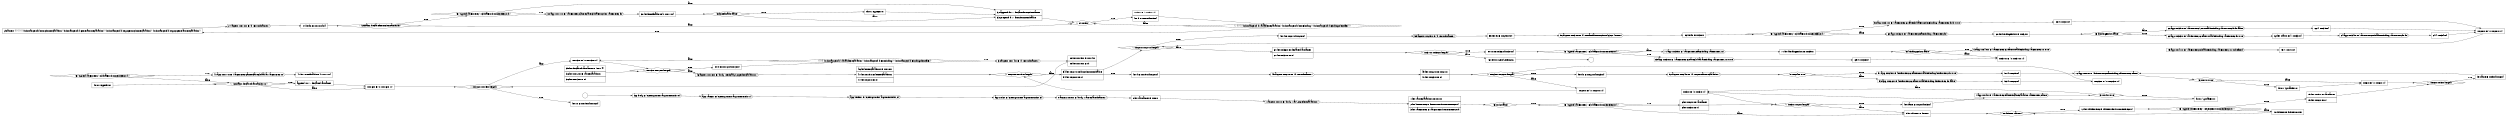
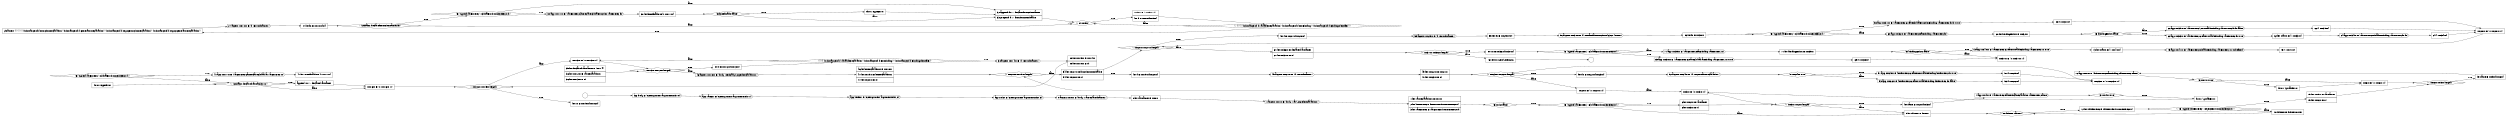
node "73:let status = [! __x40__]": added
edge "51:[? __x25__]" -> "16:app __x7__ = (thisEnvRec.HasBinding thisEnvRec name)": now "51:[? __x25__]" -> "__x23__ = (+ __x23__ 1i)"
edge "(= __x4__ true)" -> "__x3__ = (+ __x3__ 1i)": now "__x20__ = (+ __x20__ 1i)" -> "__x3__ = (+ __x3__ 1i)"
